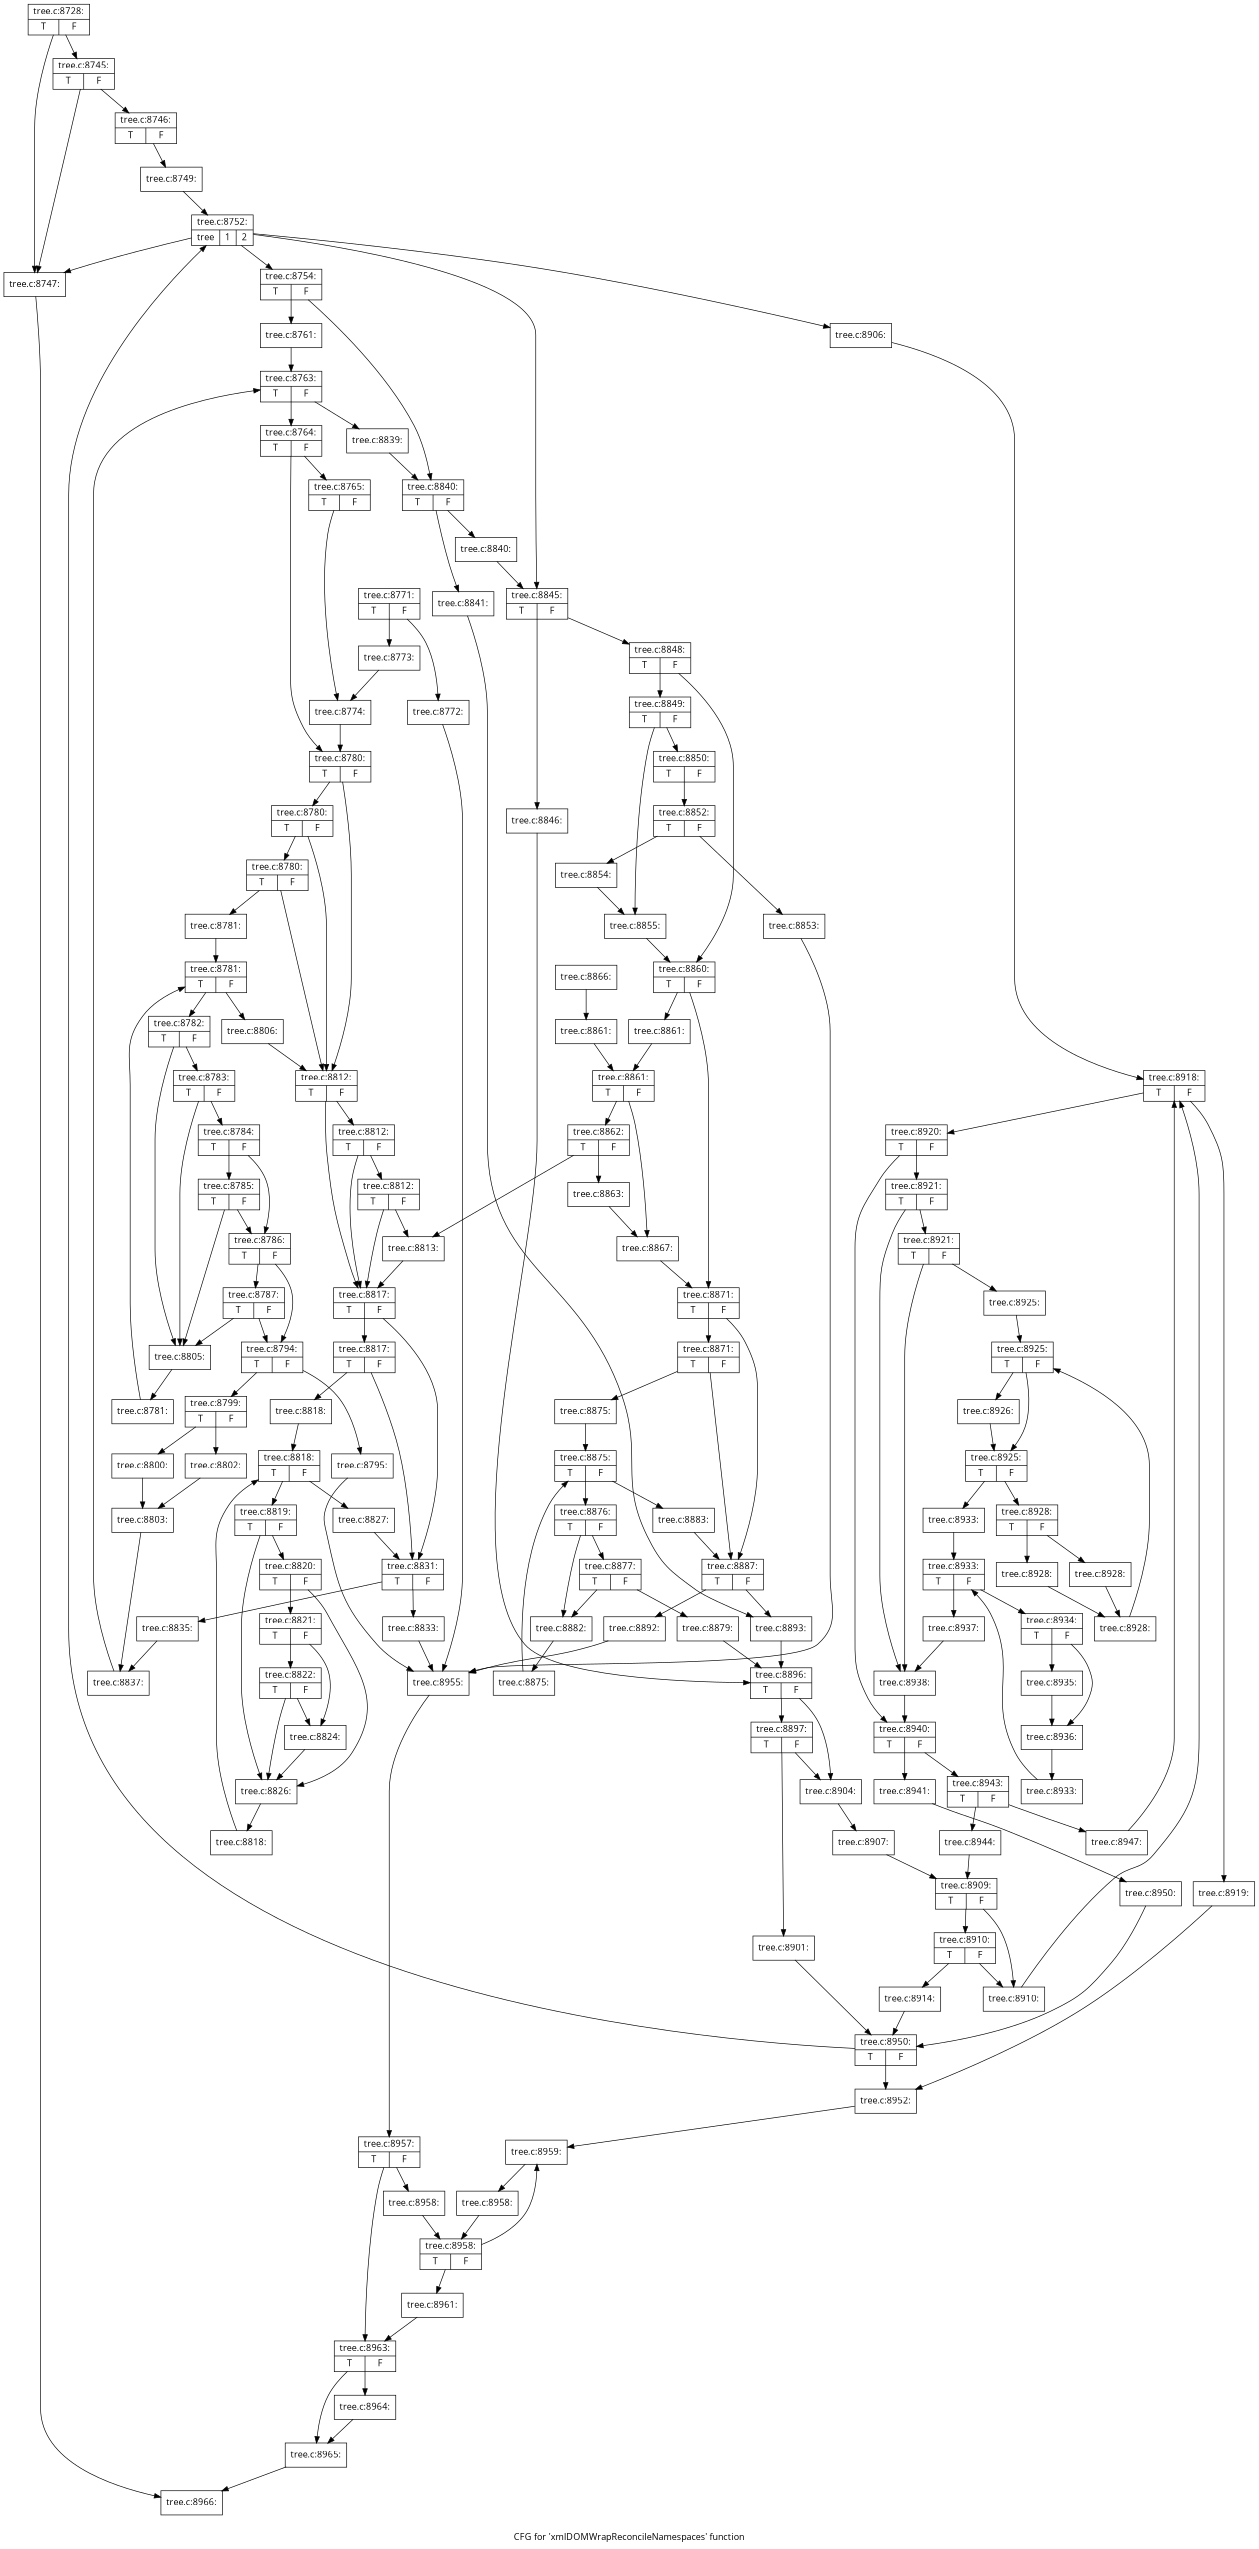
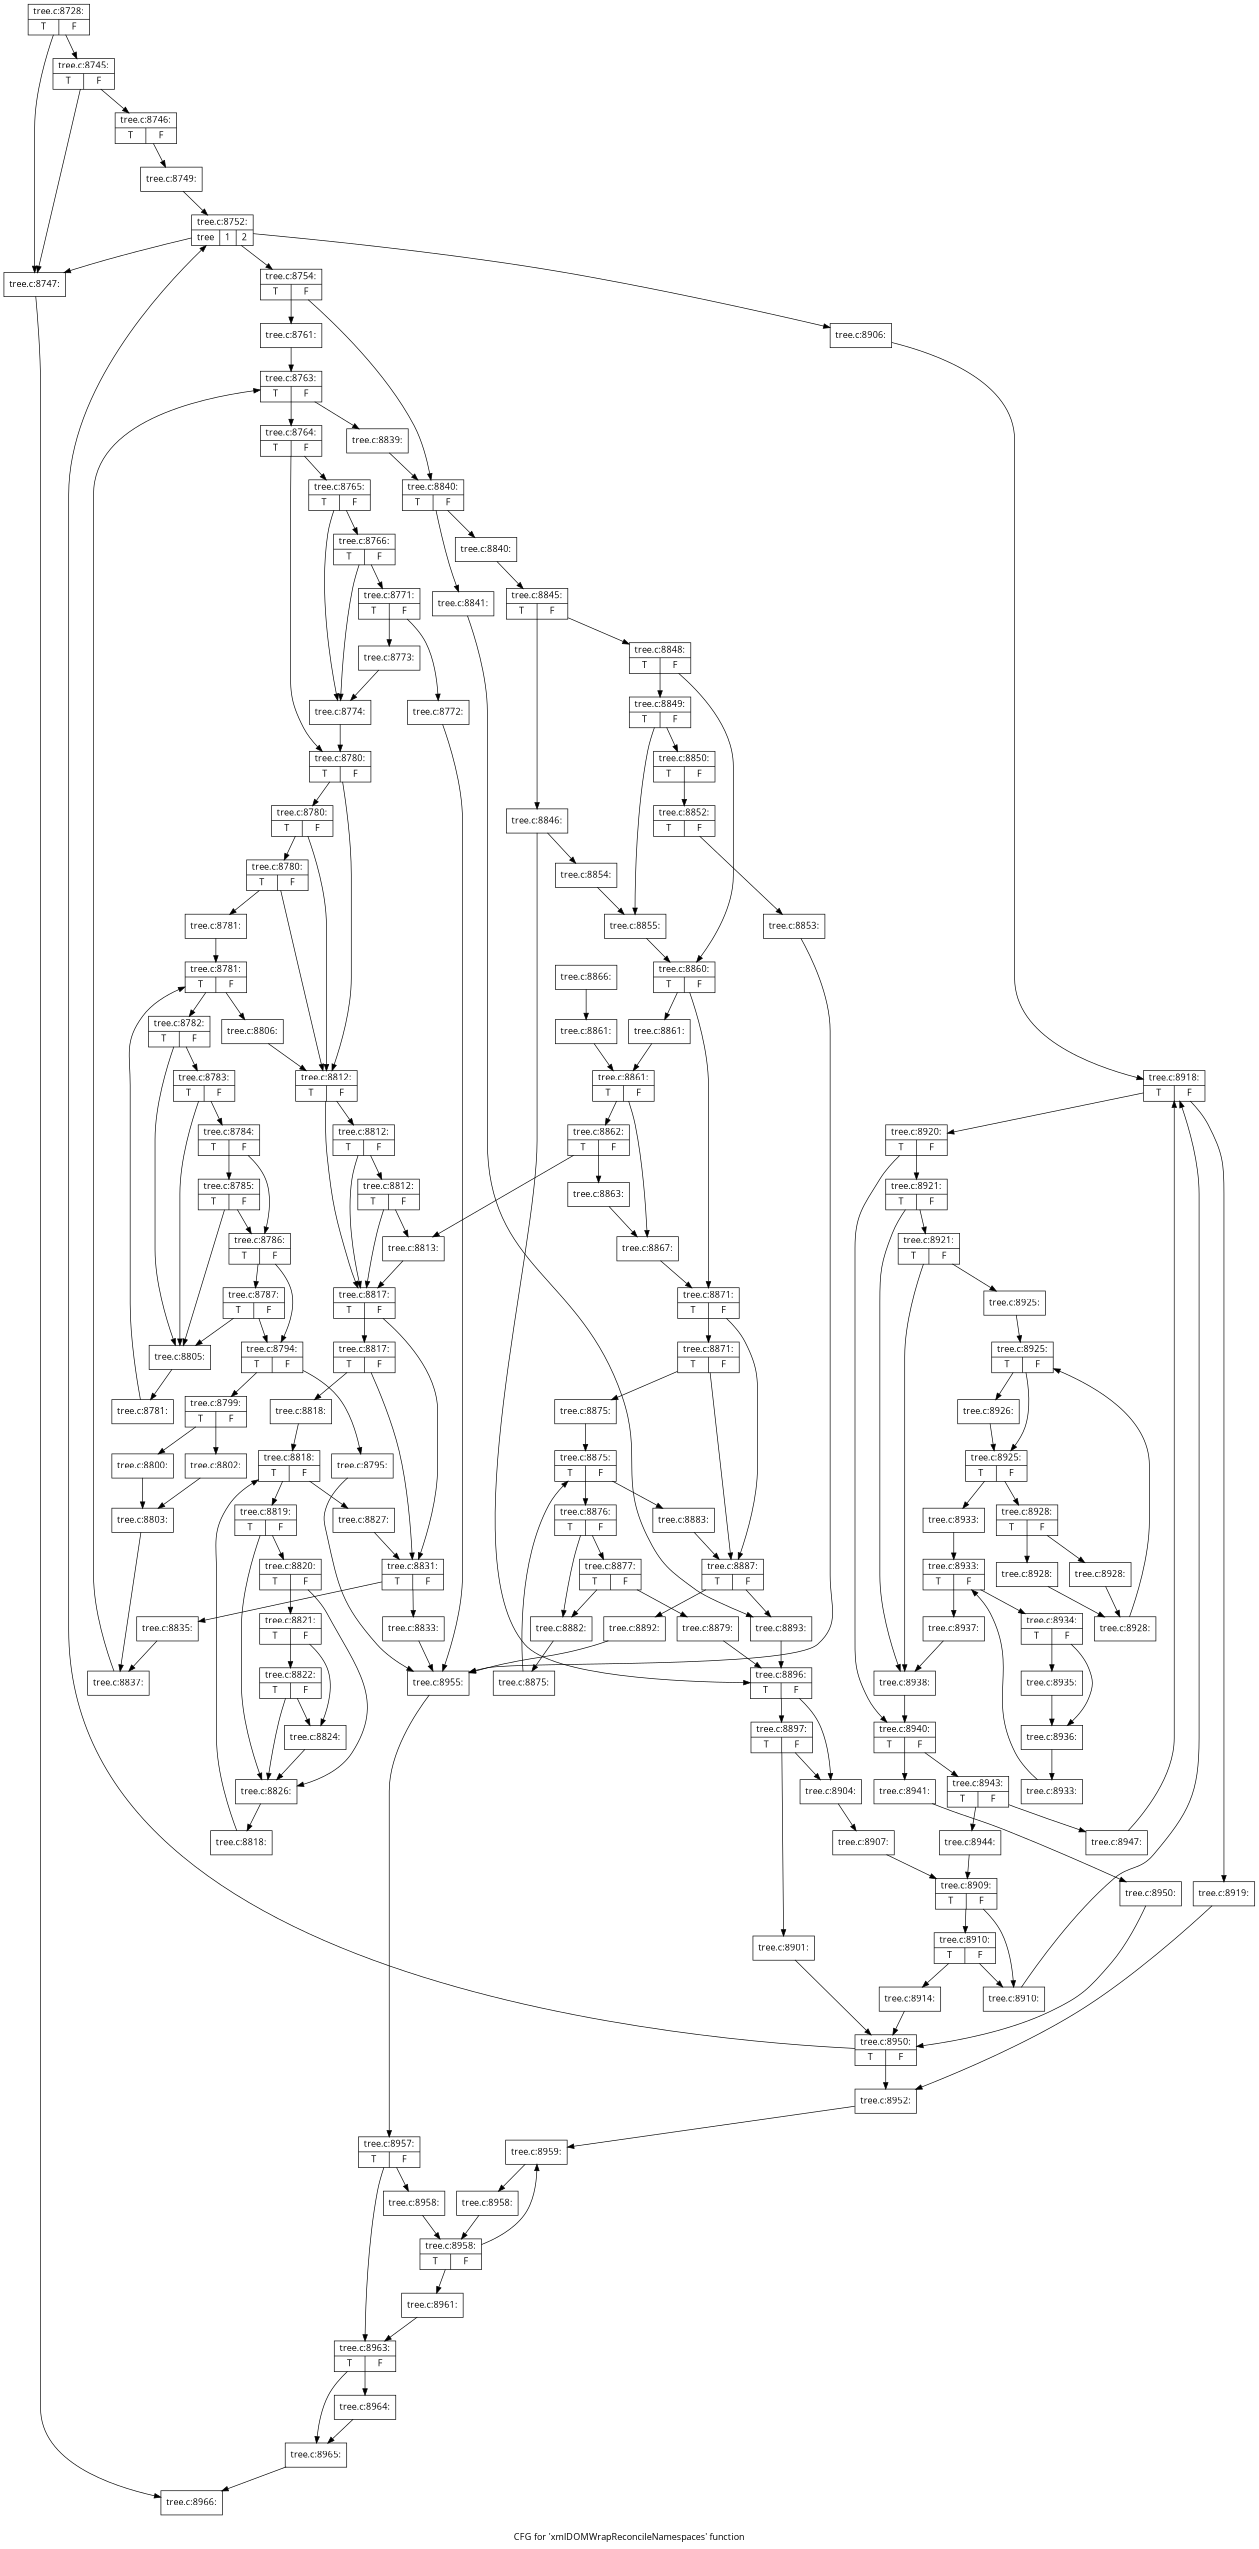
edge "tree.c:8752:" -> "tree.c:8845:": removed
node "tree.c:8766:": added
edge "tree.c:8852:" -> "tree.c:8854:": now "tree.c:8846:" -> "tree.c:8854:"
